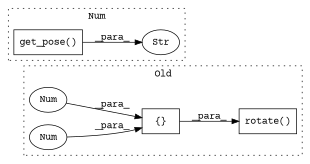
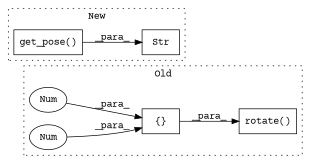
cluster "Num": label "Num" -> "New"
node "Str": shape ellipse -> box
